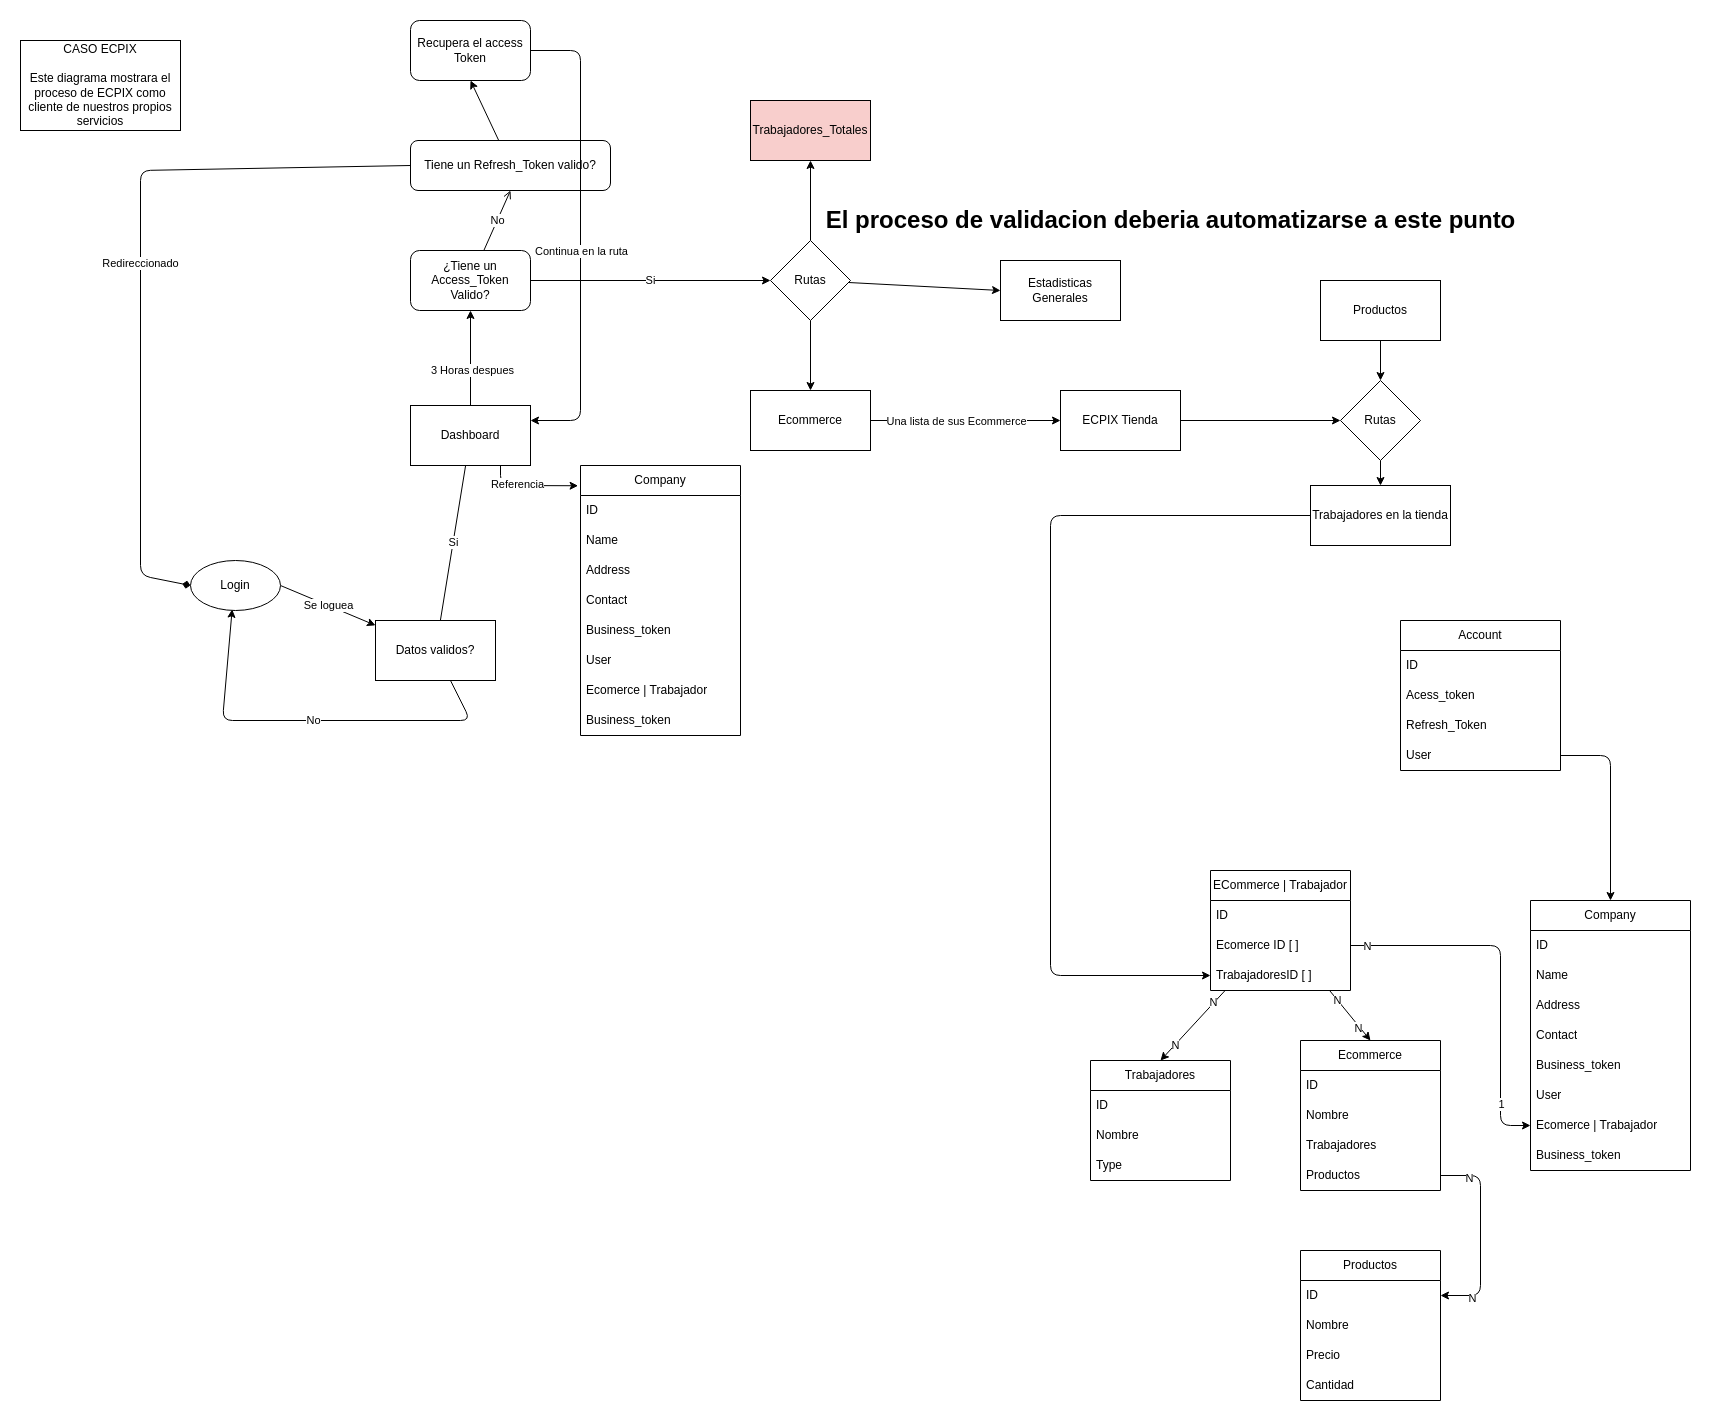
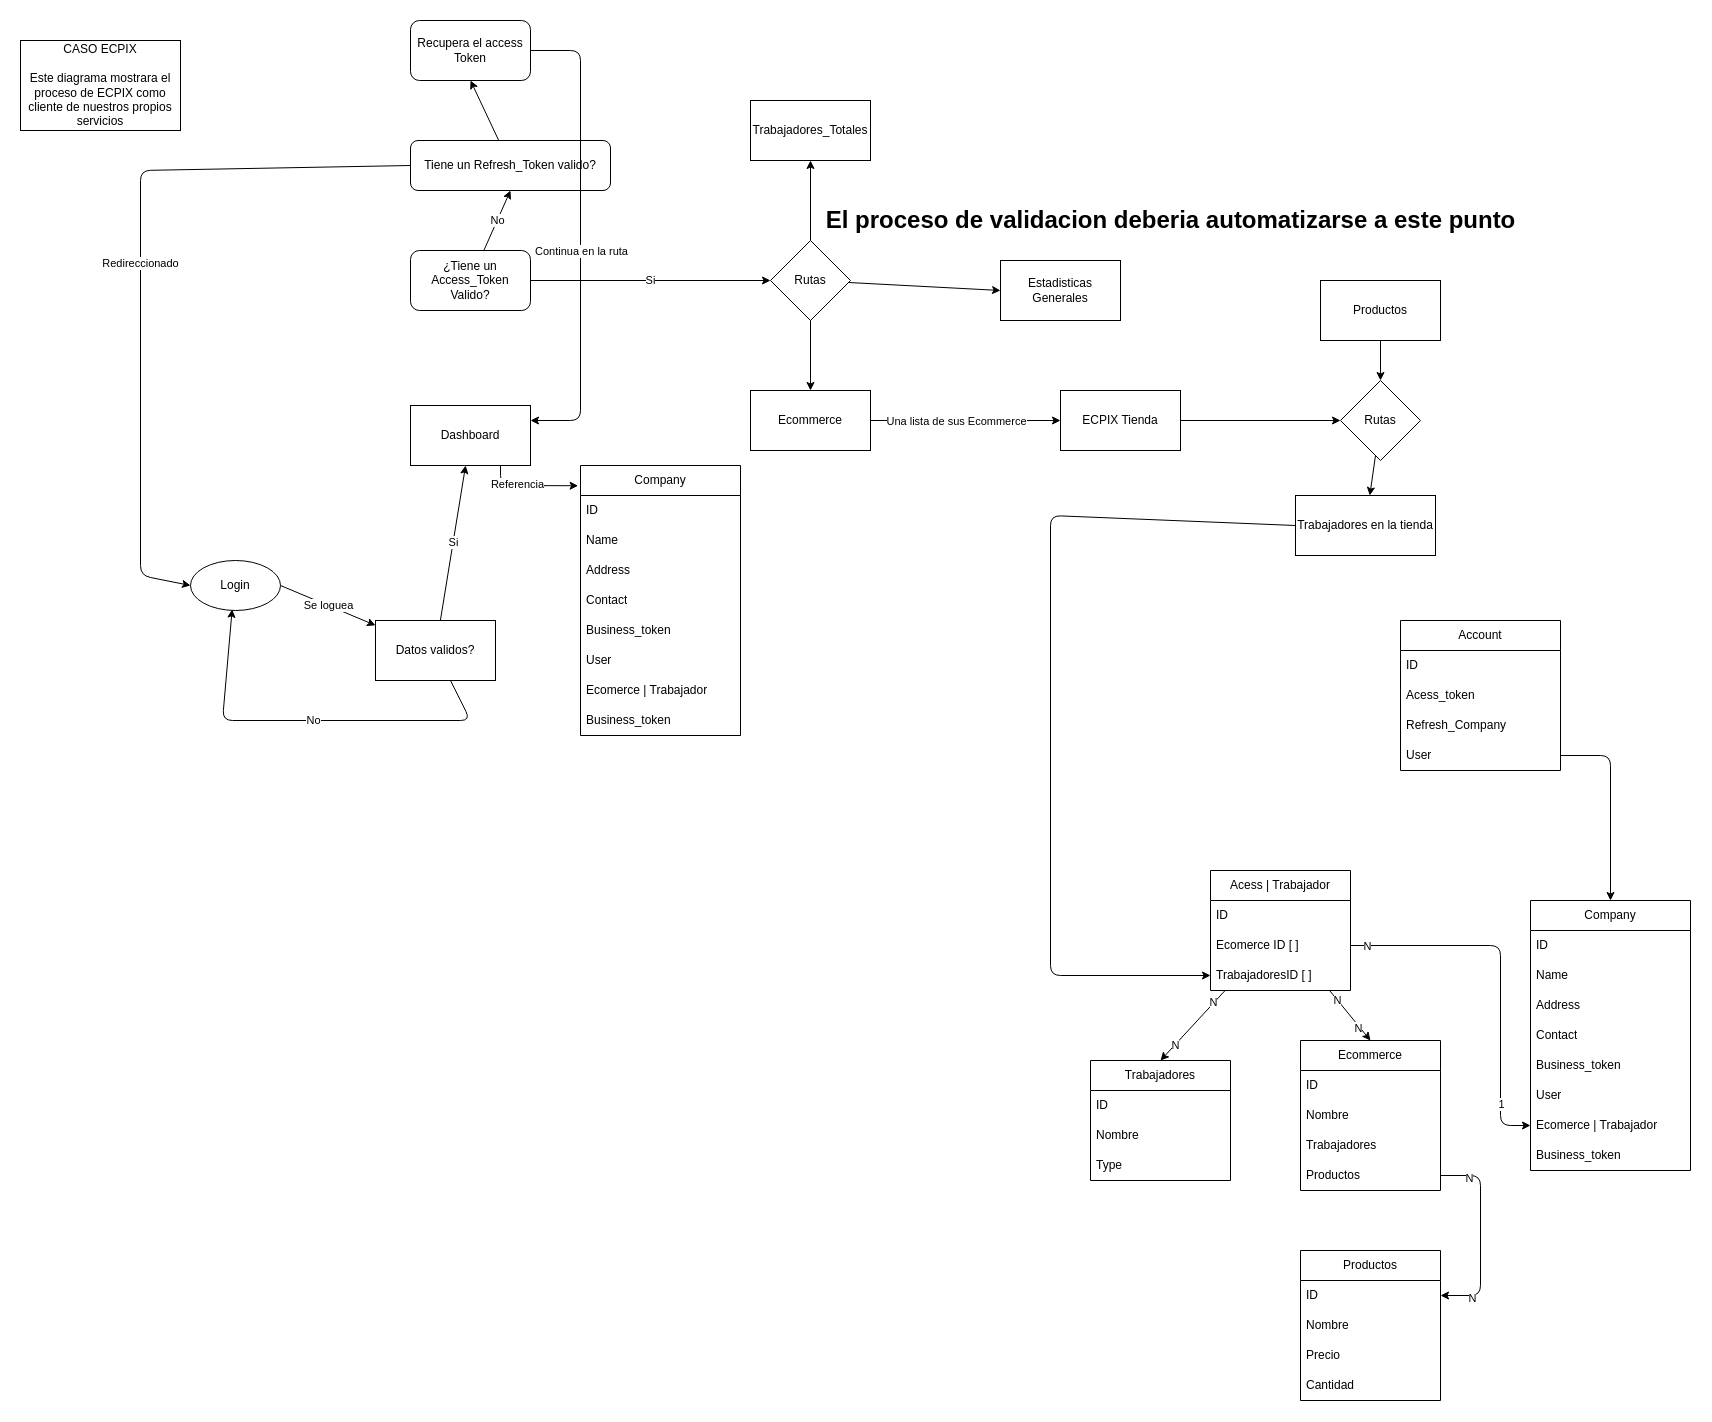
node "Trabajadores_Totales": fillcolor #f8cecc -> #ffffff
edge "¿Tiene un Access_Token Valido?" -> "Tiene un Refresh_Token valido?": arrowhead open -> classic
edge "Dashboard" -> "¿Tiene un Access_Token Valido?": removed, label "3 Horas despues"
edge "Dashboard" -- "Datos validos?": arrowhead none -> classic
node "Trabajadores en la tienda": moved (1381, 516) -> (1366, 526)
edge "Tiene un Refresh_Token valido?" -> "Login": arrowhead diamond -> classic
node "Refresh_Token": label "Refresh_Token" -> "Refresh_Company"
node "ECommerce | Trabajador": label "ECommerce | Trabajador" -> "Acess | Trabajador"
